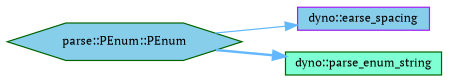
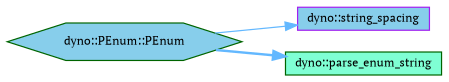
node "dyno::earse_spacing": label "dyno::earse_spacing" -> "dyno::string_spacing"
node "parse::PEnum::PEnum": label "parse::PEnum::PEnum" -> "dyno::PEnum::PEnum"
